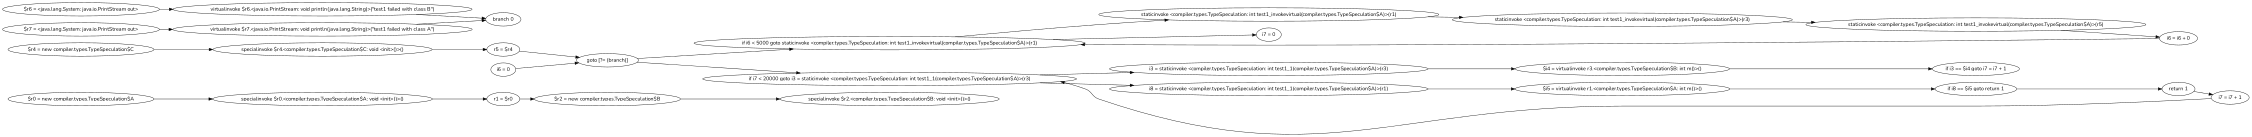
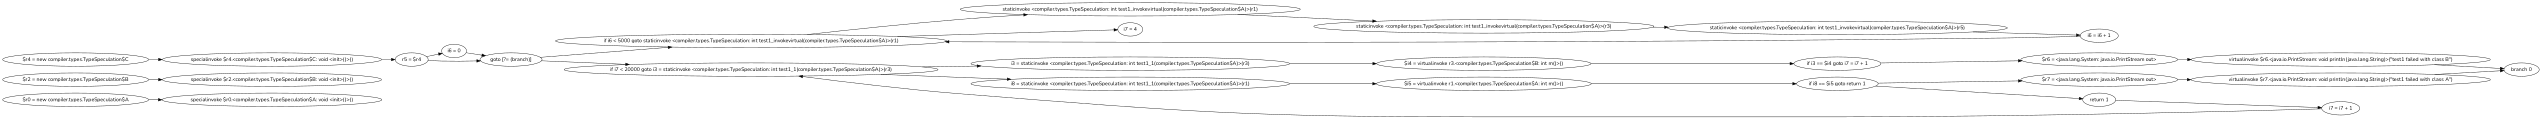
node "i7 = 0": label "i7 = 0" -> "i7 = 4"
node "i6 = i6 + 0": label "i6 = i6 + 0" -> "i6 = i6 + 1"
edge "r5 = $r4" -> "i6 = 0": added
edge "if i3 == $i4 goto i7 = i7 + 1" -> "$r6 = <java.lang.System: java.io.PrintStream out>": added
edge "if i8 == $i5 goto return 1" -> "$r7 = <java.lang.System: java.io.PrintStream out>": added
node "r1 = $r0": removed
